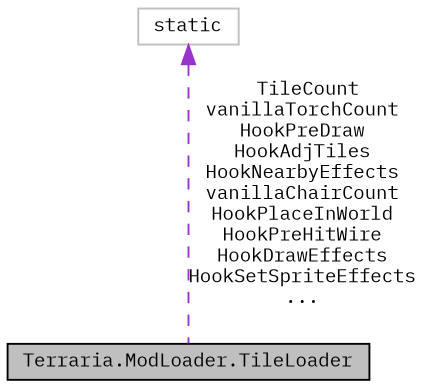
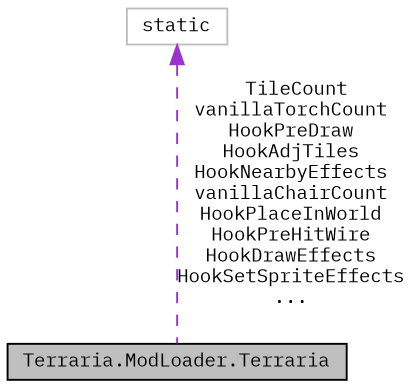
node "Terraria.ModLoader.TileLoader": label "Terraria.ModLoader.TileLoader" -> "Terraria.ModLoader.Terraria"
